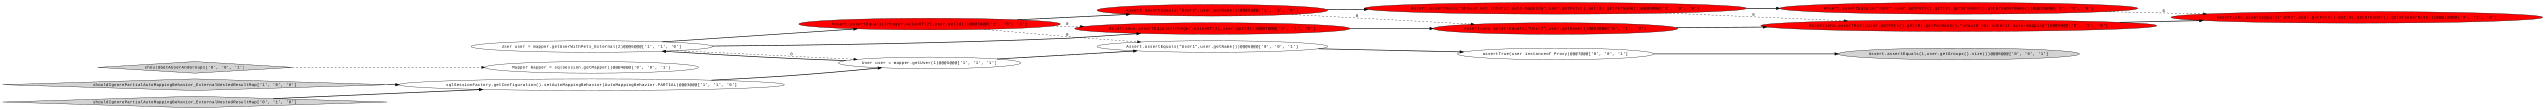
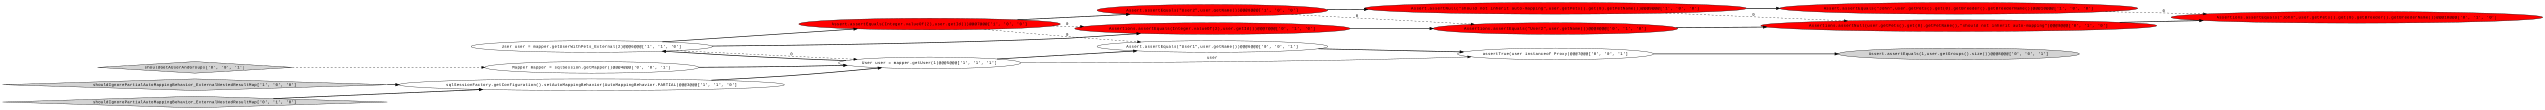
edge "User user = mapper.getUser(1)@@@5@@@['1', '1', '1']" -> "assertTrue(user instanceof Proxy)@@@7@@@['0', '0', '1']": added, label "user"
edge "Mapper mapper = sqlSession.getMapper()@@@4@@@['0', '0', '1']" -> "User user = mapper.getUser(1)@@@5@@@['1', '1', '1']": added
